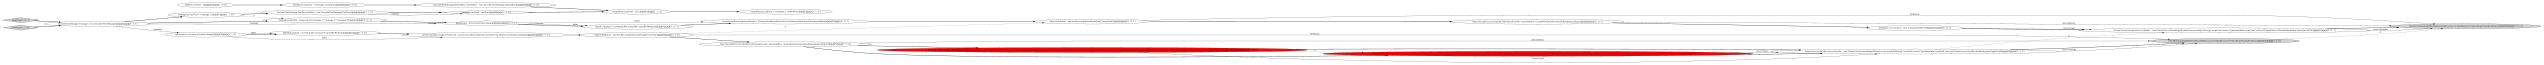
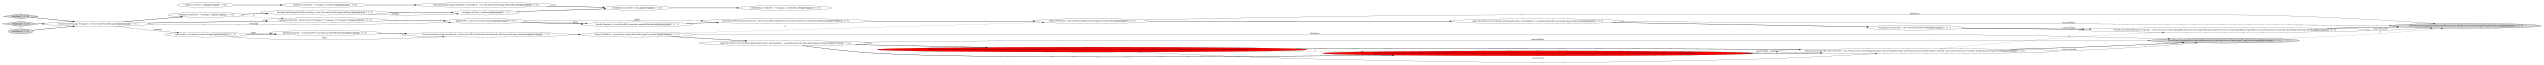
node "message.rowField = testRow@@@6@@@['1', '1', '0']": shape diamond -> ellipse
node "testRow['1', '0', '0']": added
node "byte(( bytes = schema.encode(message)@@@5@@@['0', '0', '1']": shape diamond -> ellipse
node "testRow['0', '1', '0']": shape diamond -> ellipse
